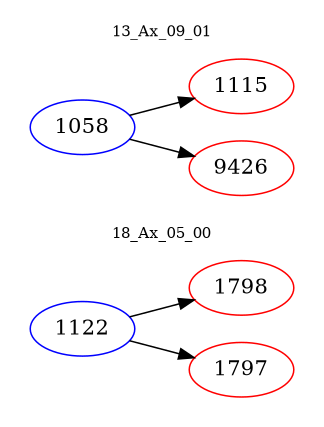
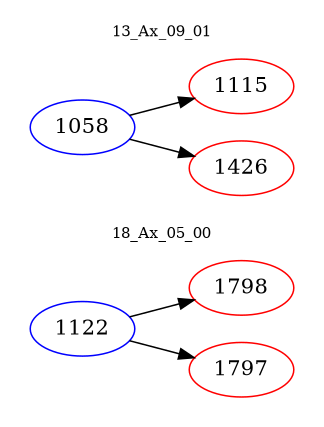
node "9426": label "9426" -> "1426"
